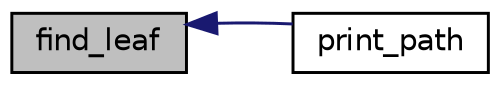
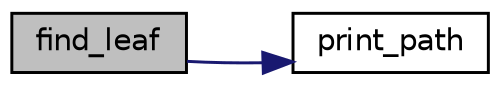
edge "print_path" -> "find_leaf": reversed
